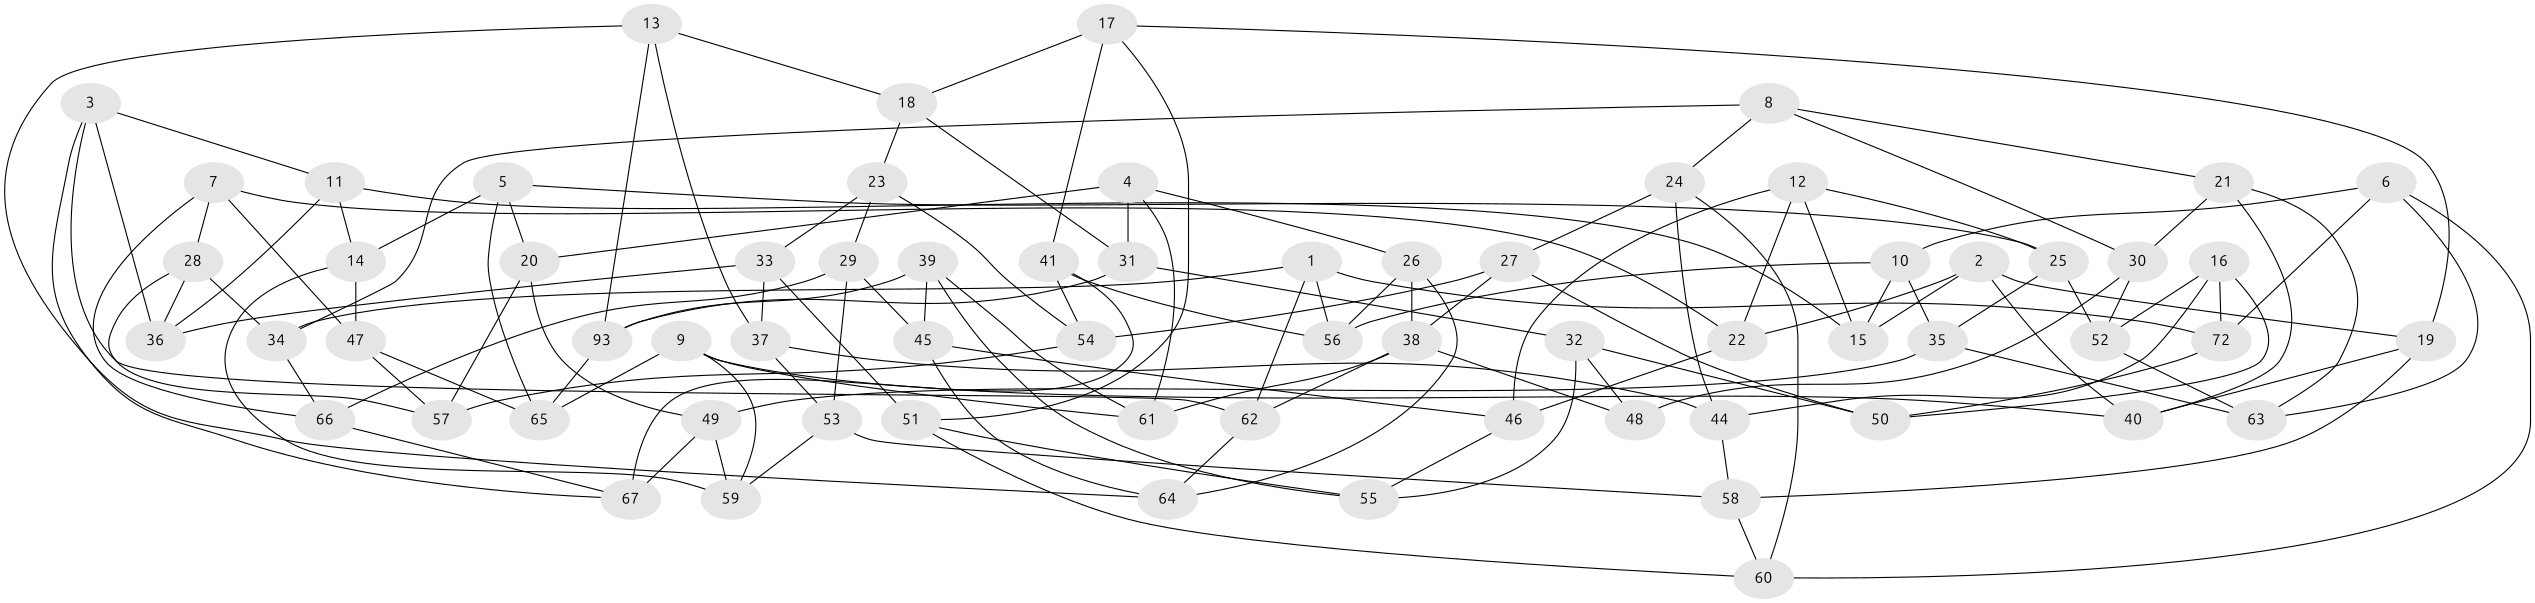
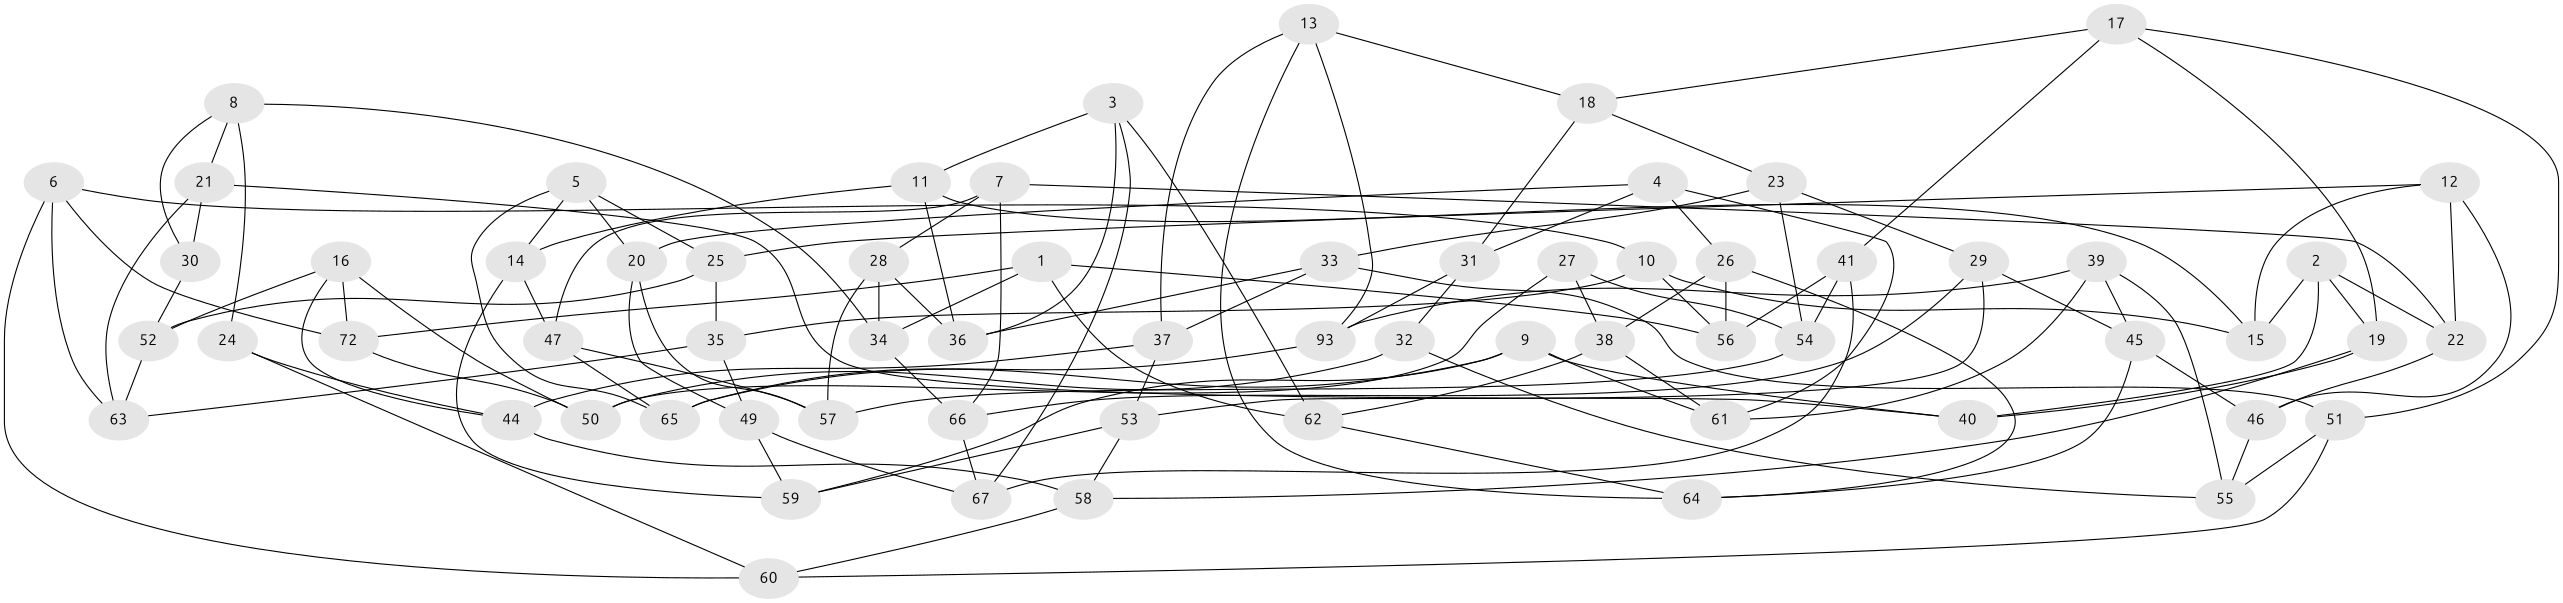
edge "24" -- "27": removed
node "48": removed
